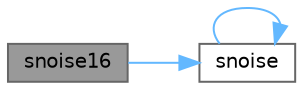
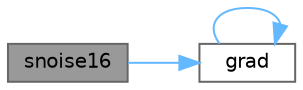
node "snoise": label "snoise" -> "grad"
